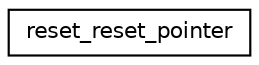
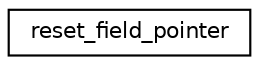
node "reset_reset_pointer": label "reset_reset_pointer" -> "reset_field_pointer"
